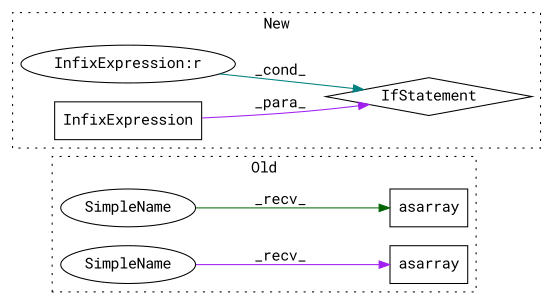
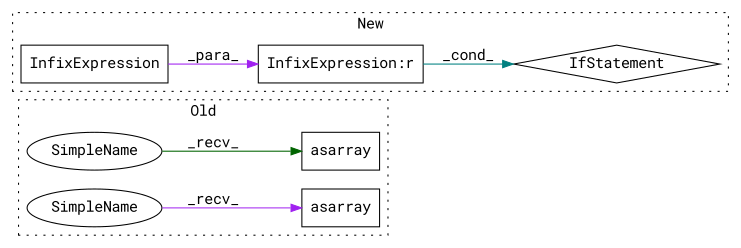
node "InfixExpression:r": shape ellipse -> box
edge "InfixExpression" -> "IfStatement": now "InfixExpression" -> "InfixExpression:r"
